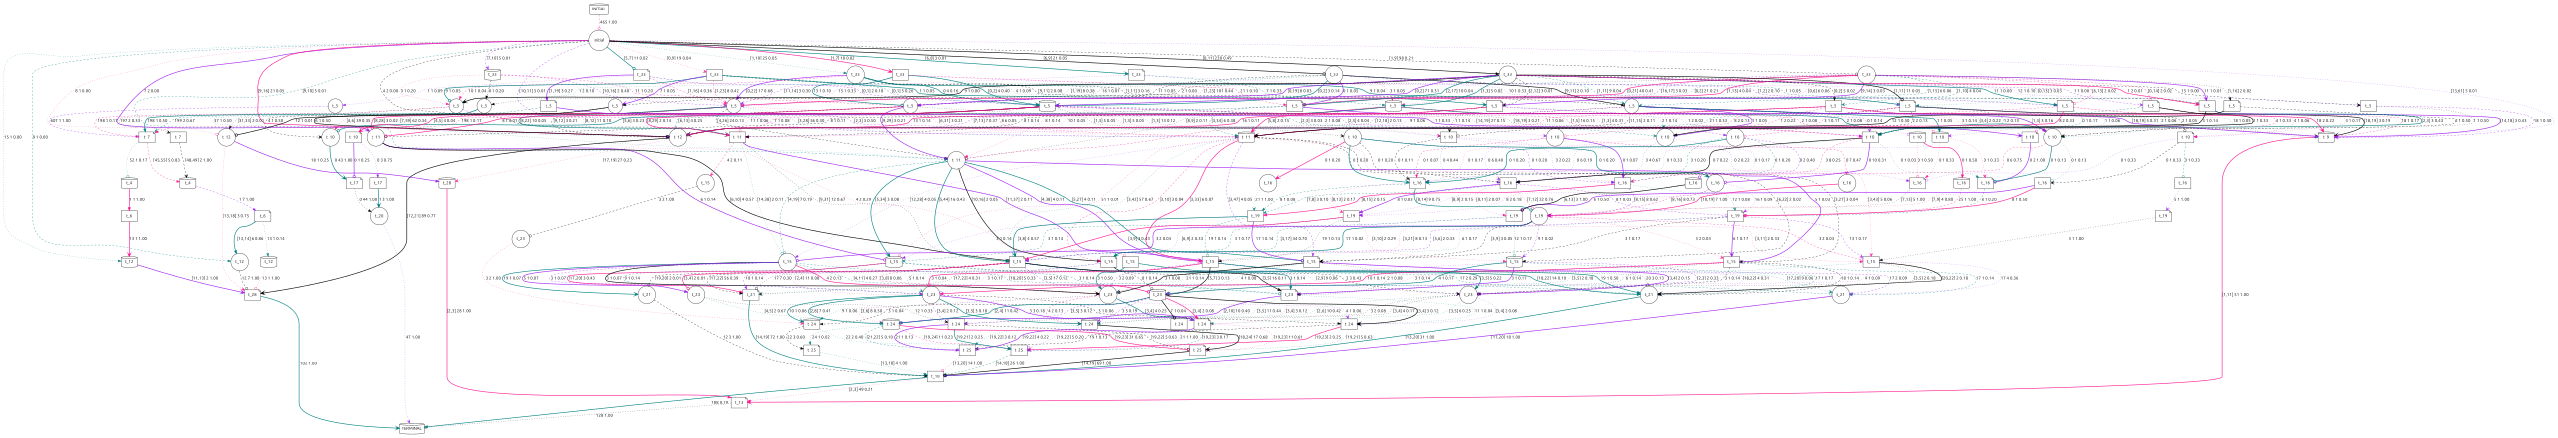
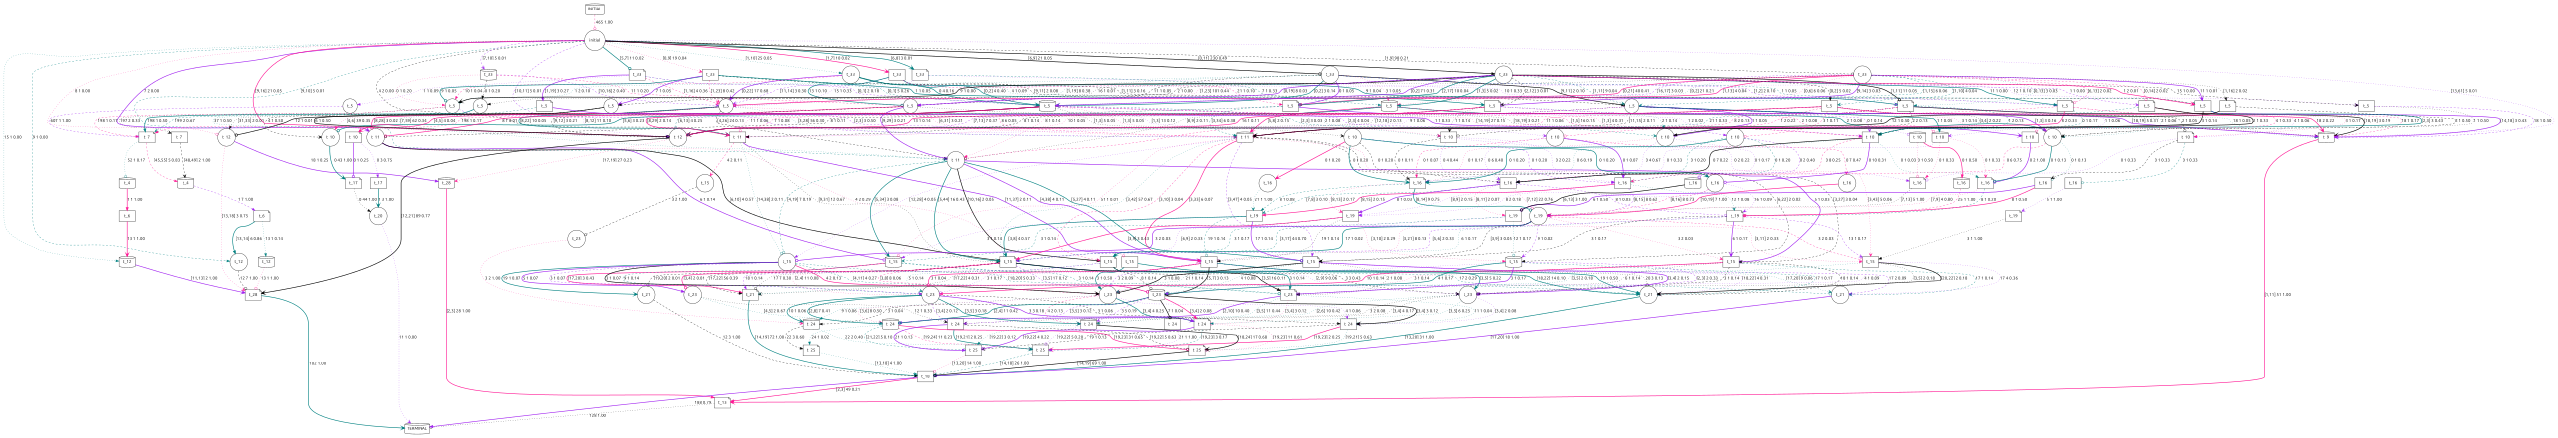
edge "t_20" -> "TERMINAL": label " 47 1.00" -> "11 1 0.00"
edge "t_18" -> "t_13": style dotted -> bold
edge "t_18" -> "TERMINAL": color teal -> purple
